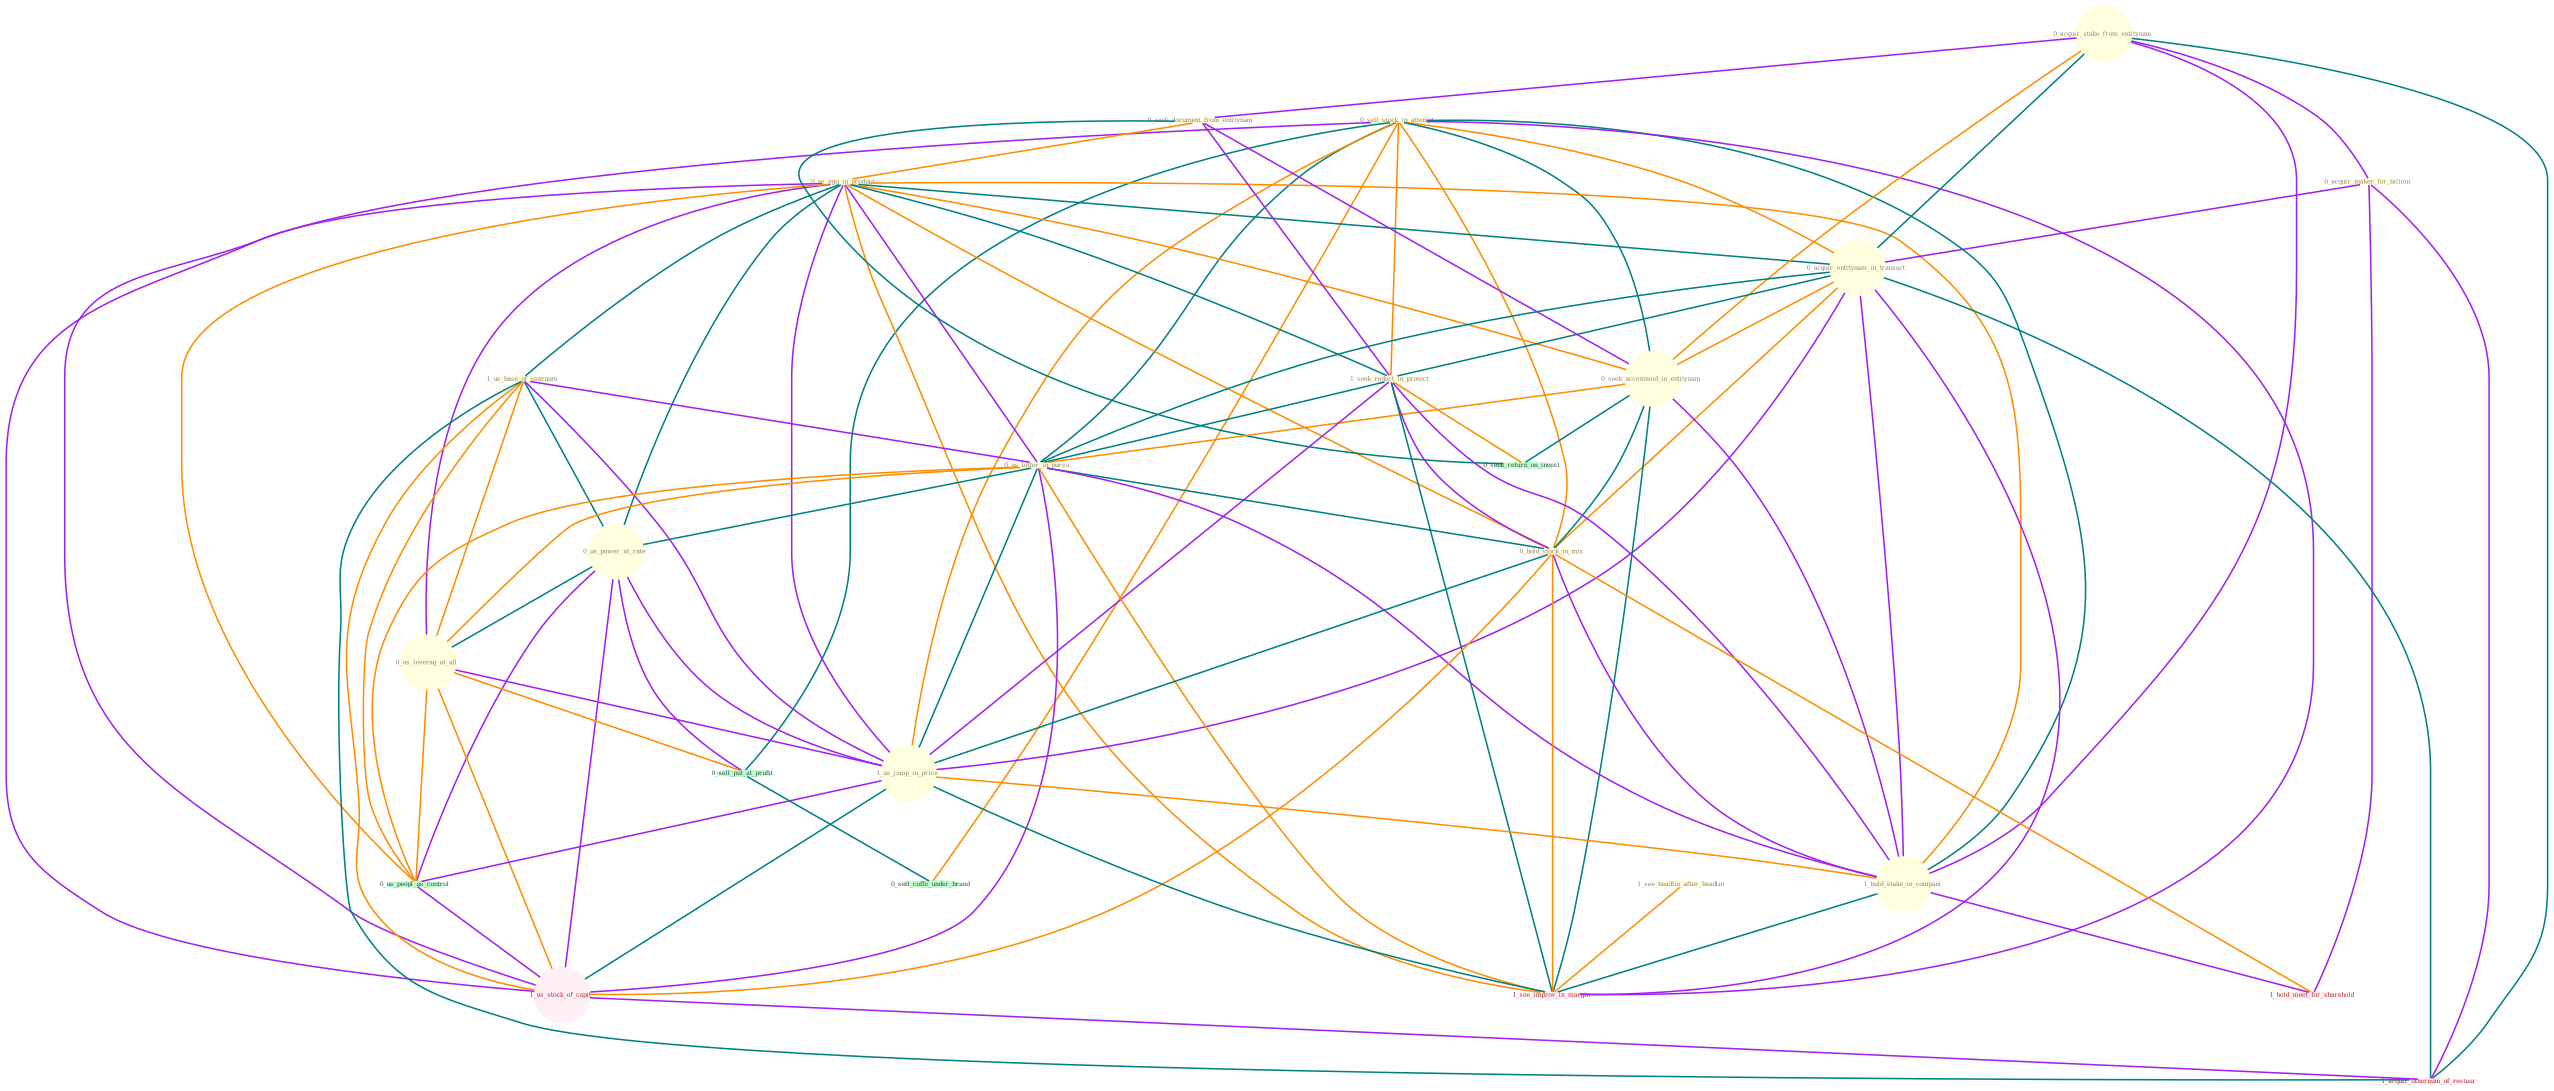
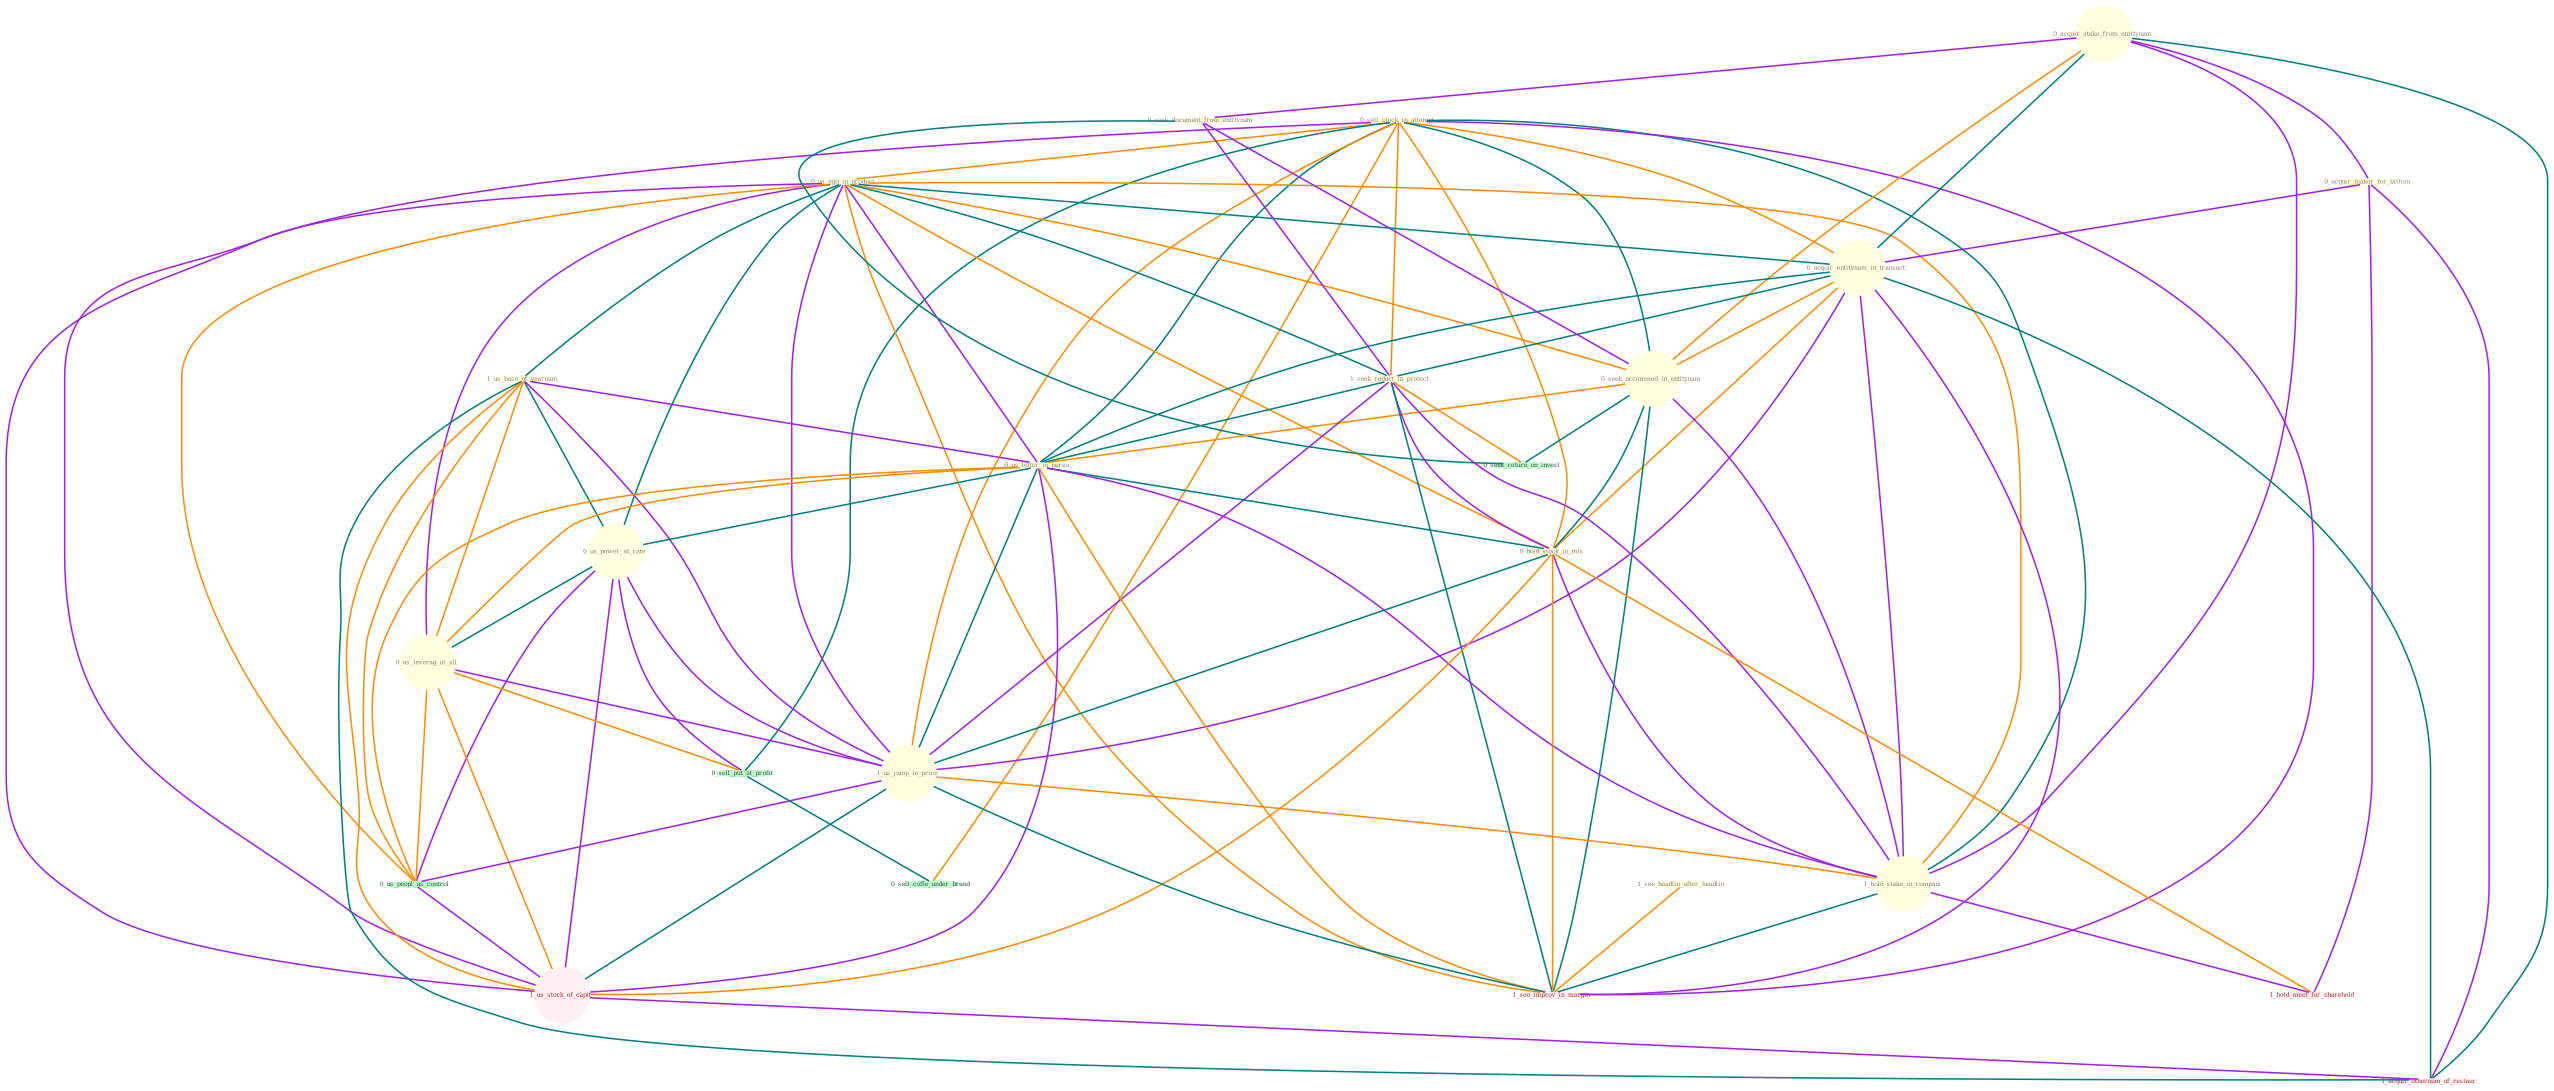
edge "0_seek_document_from_entitynam" -- "0_us_egg_in_product": now "0_sell_stock_in_attempt" -- "0_us_egg_in_product"
